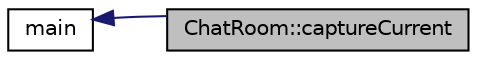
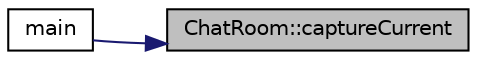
edge "ChatRoom::captureCurrent" -> "main": reversed
